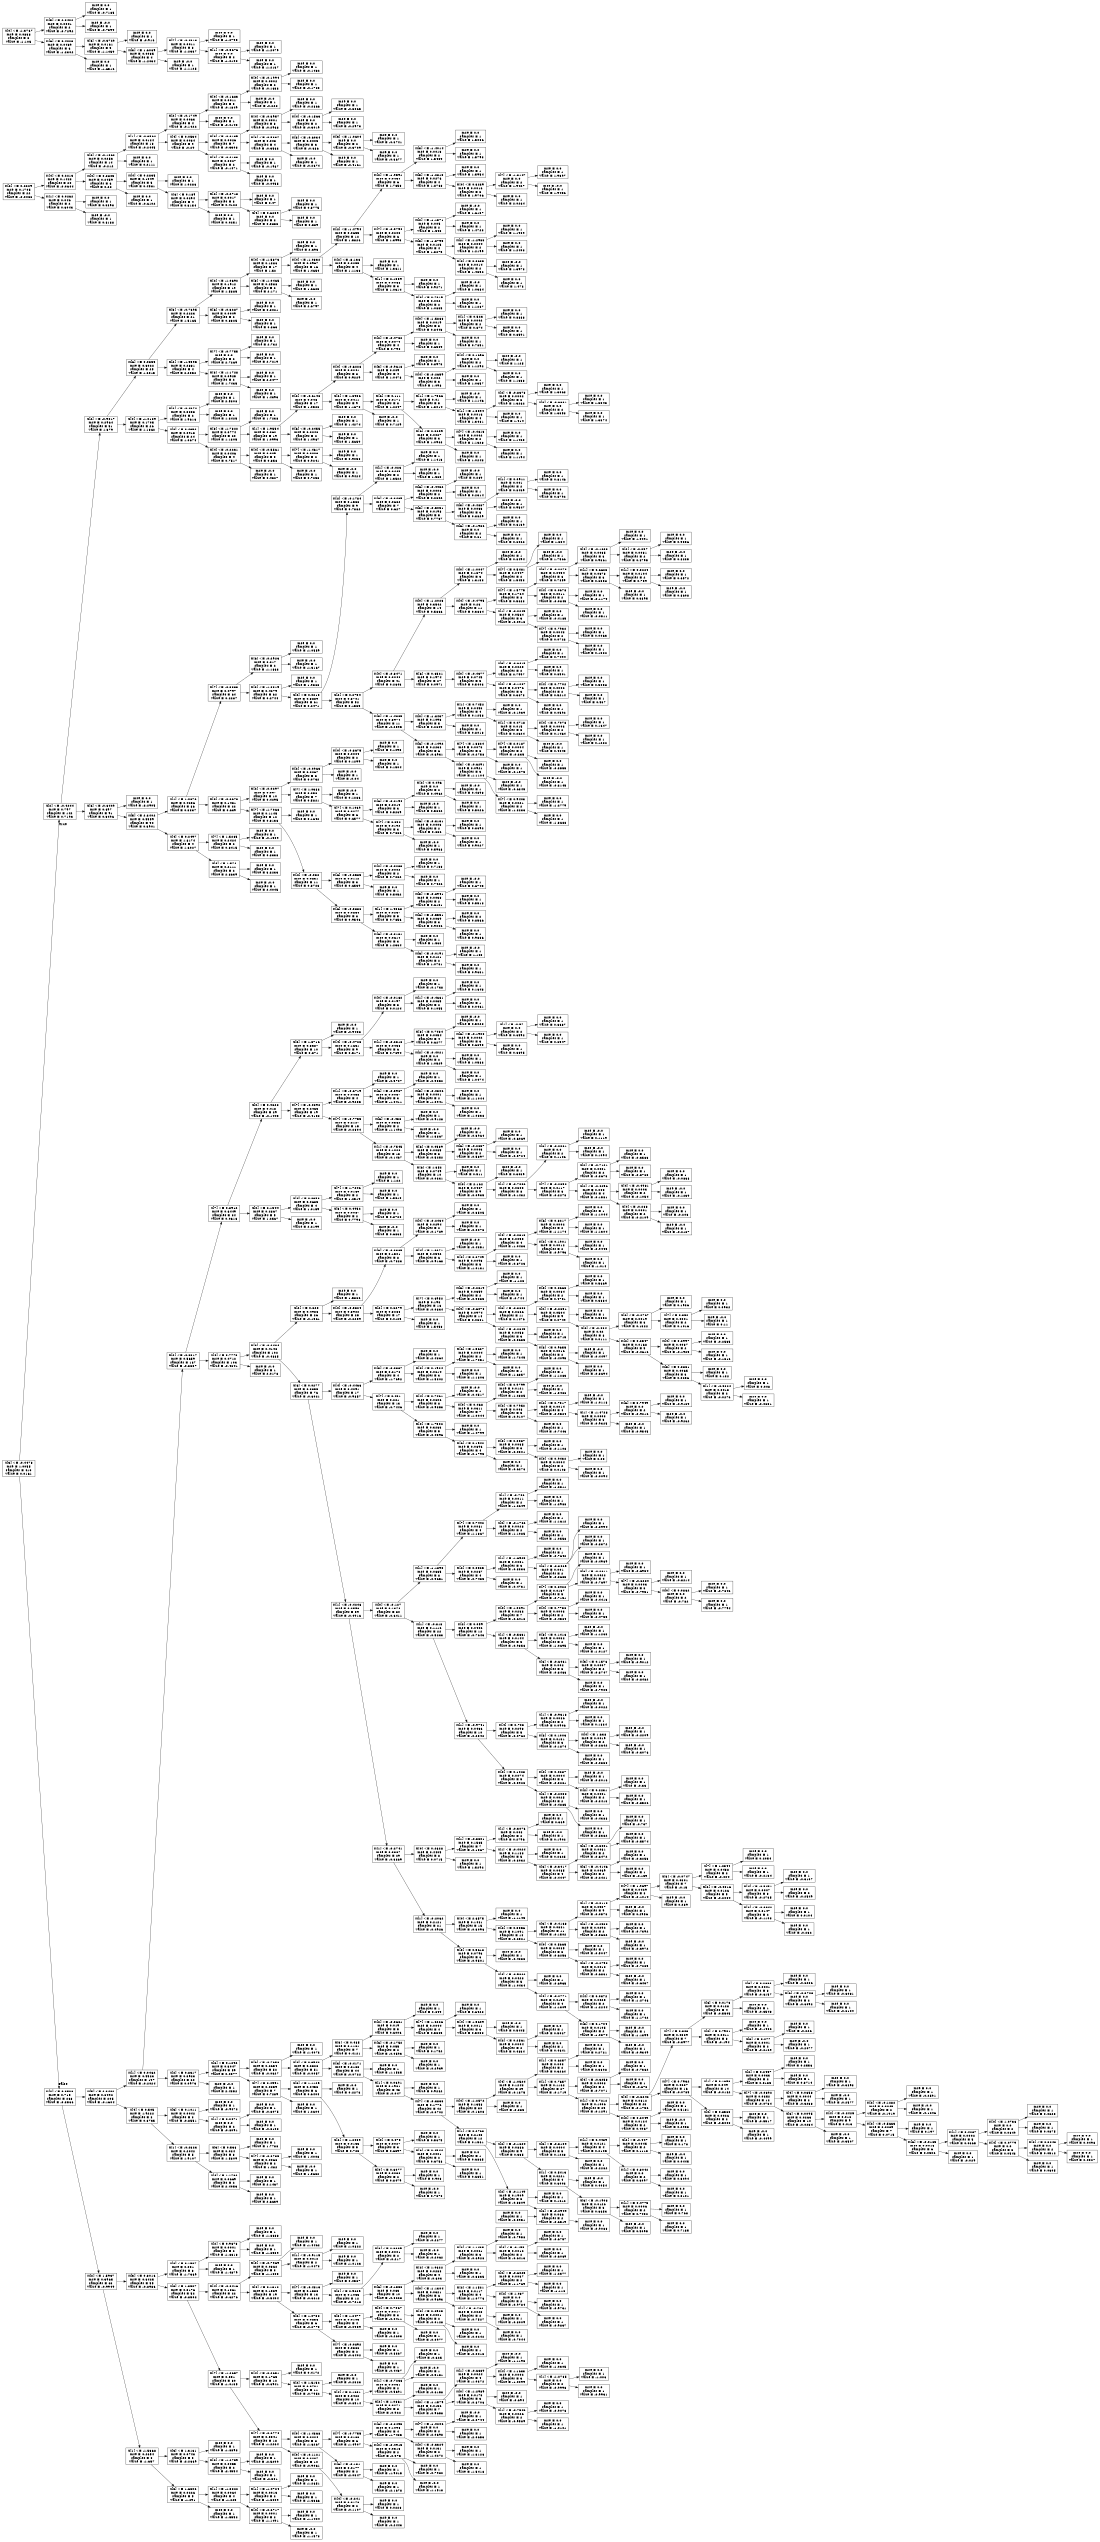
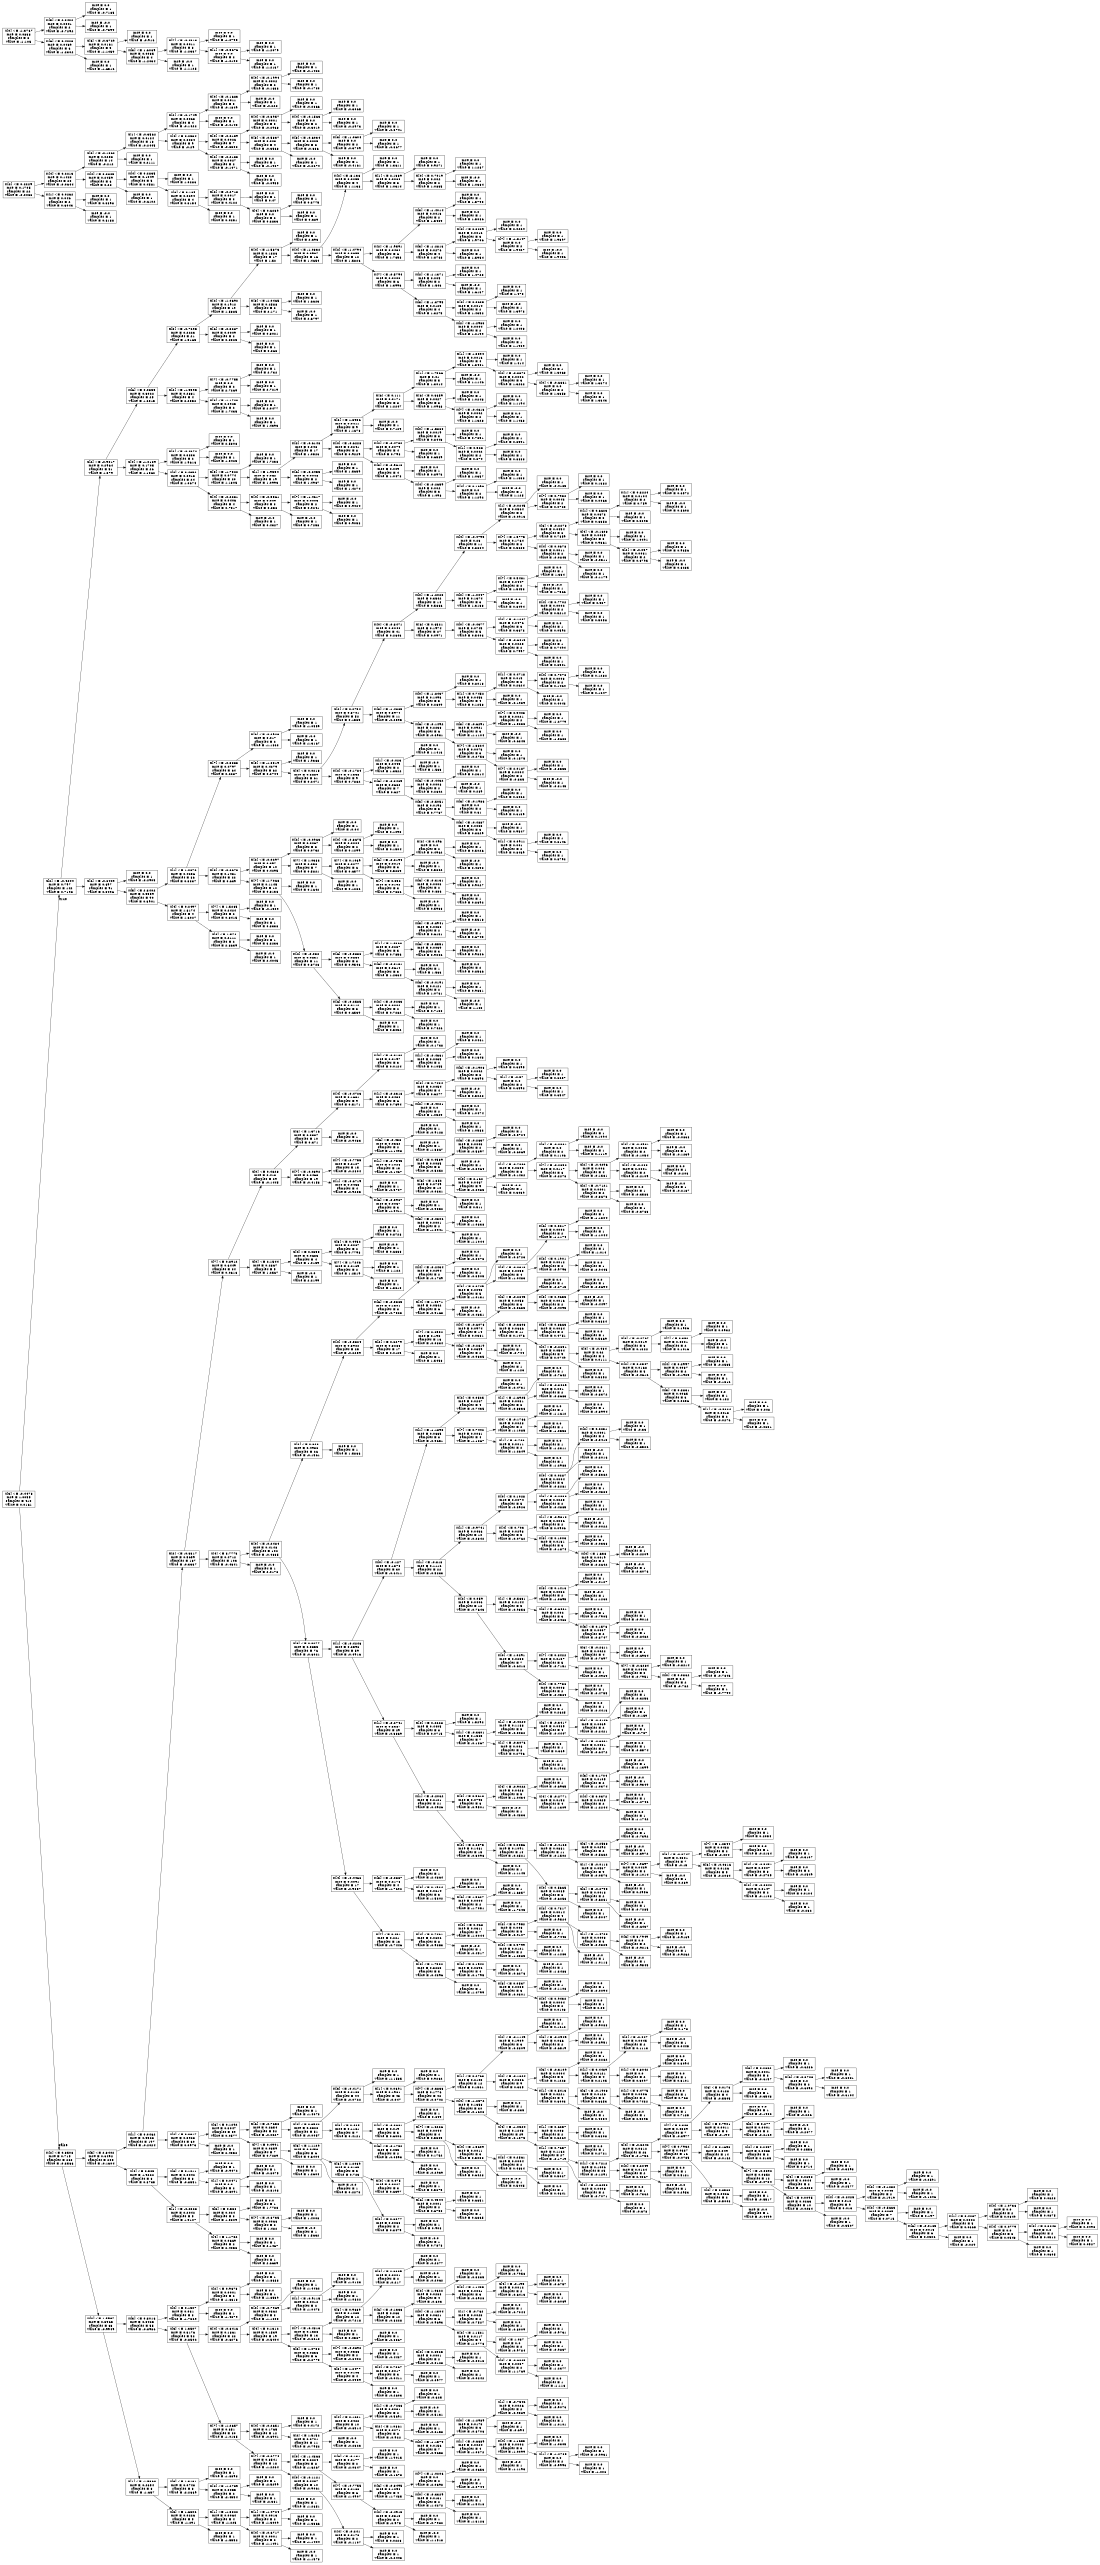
edge "mse = 0.0 samples = 1 value = -0.3951" -> "X[6] <= -0.2949 mse = 0.066 samples = 2 value = -0.6519": reversed
